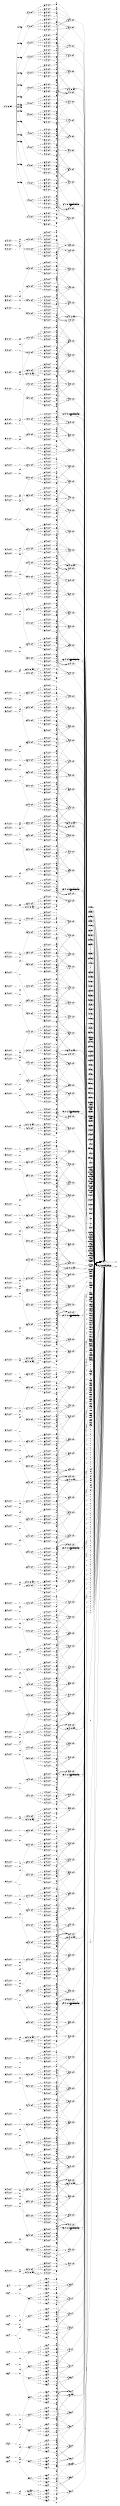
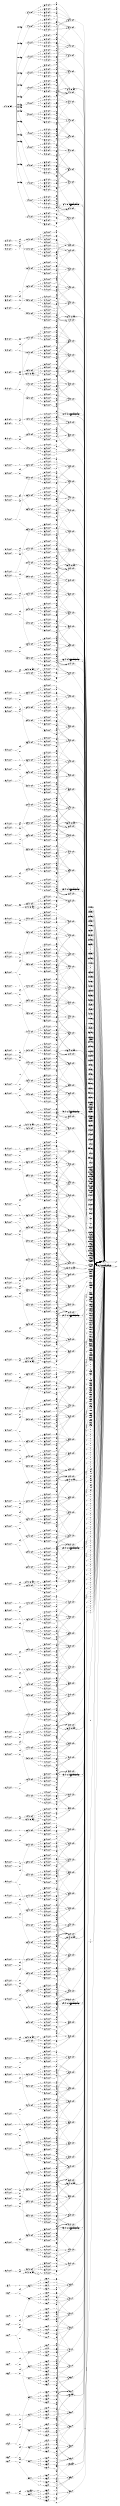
node "24: {(c < 20)}": added
node "359: {(c < 20)}": removed
node "568: {(c < 20)}": added
node "627: {(c < 20)}": removed
